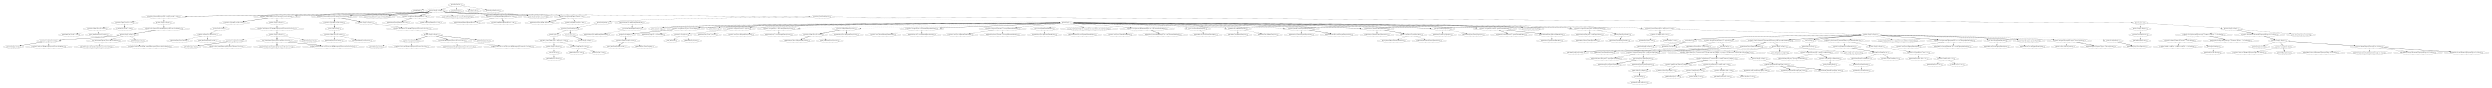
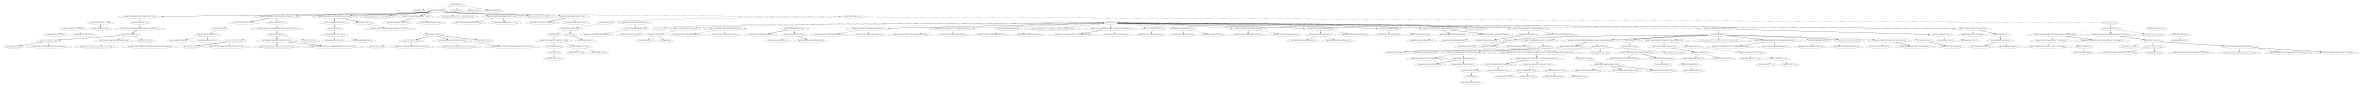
node "(LOCAL,long len: long)": removed
